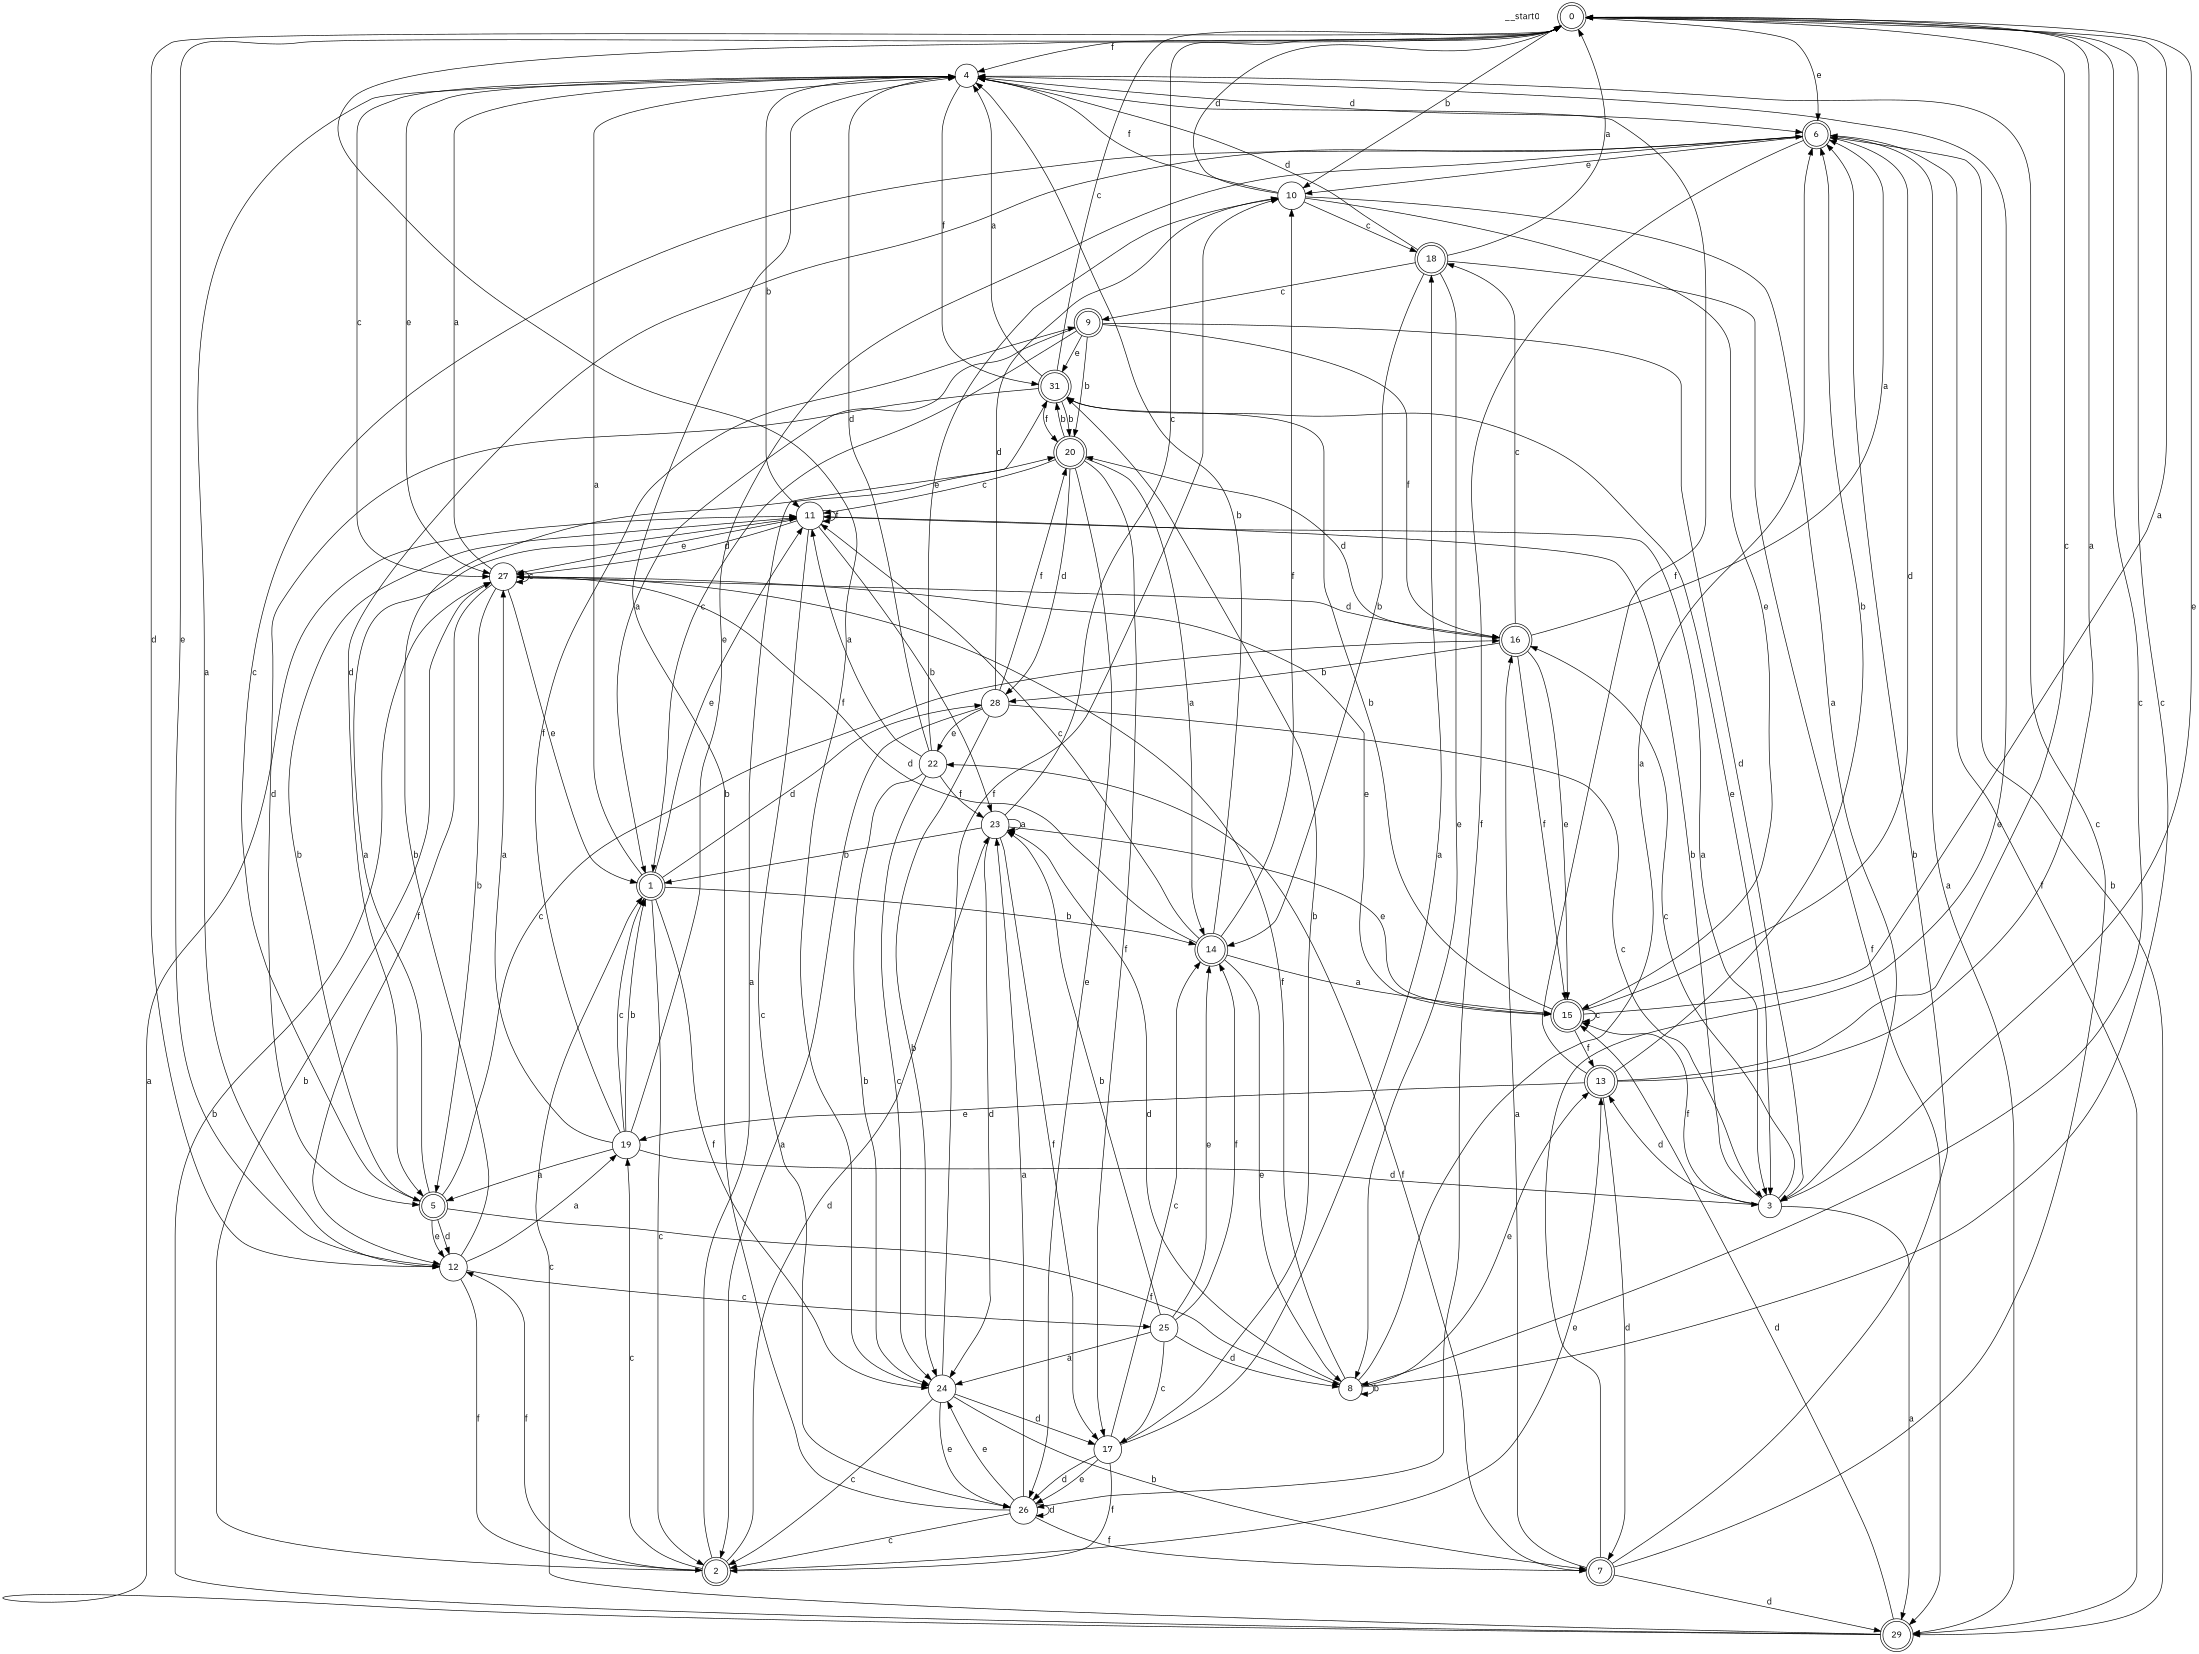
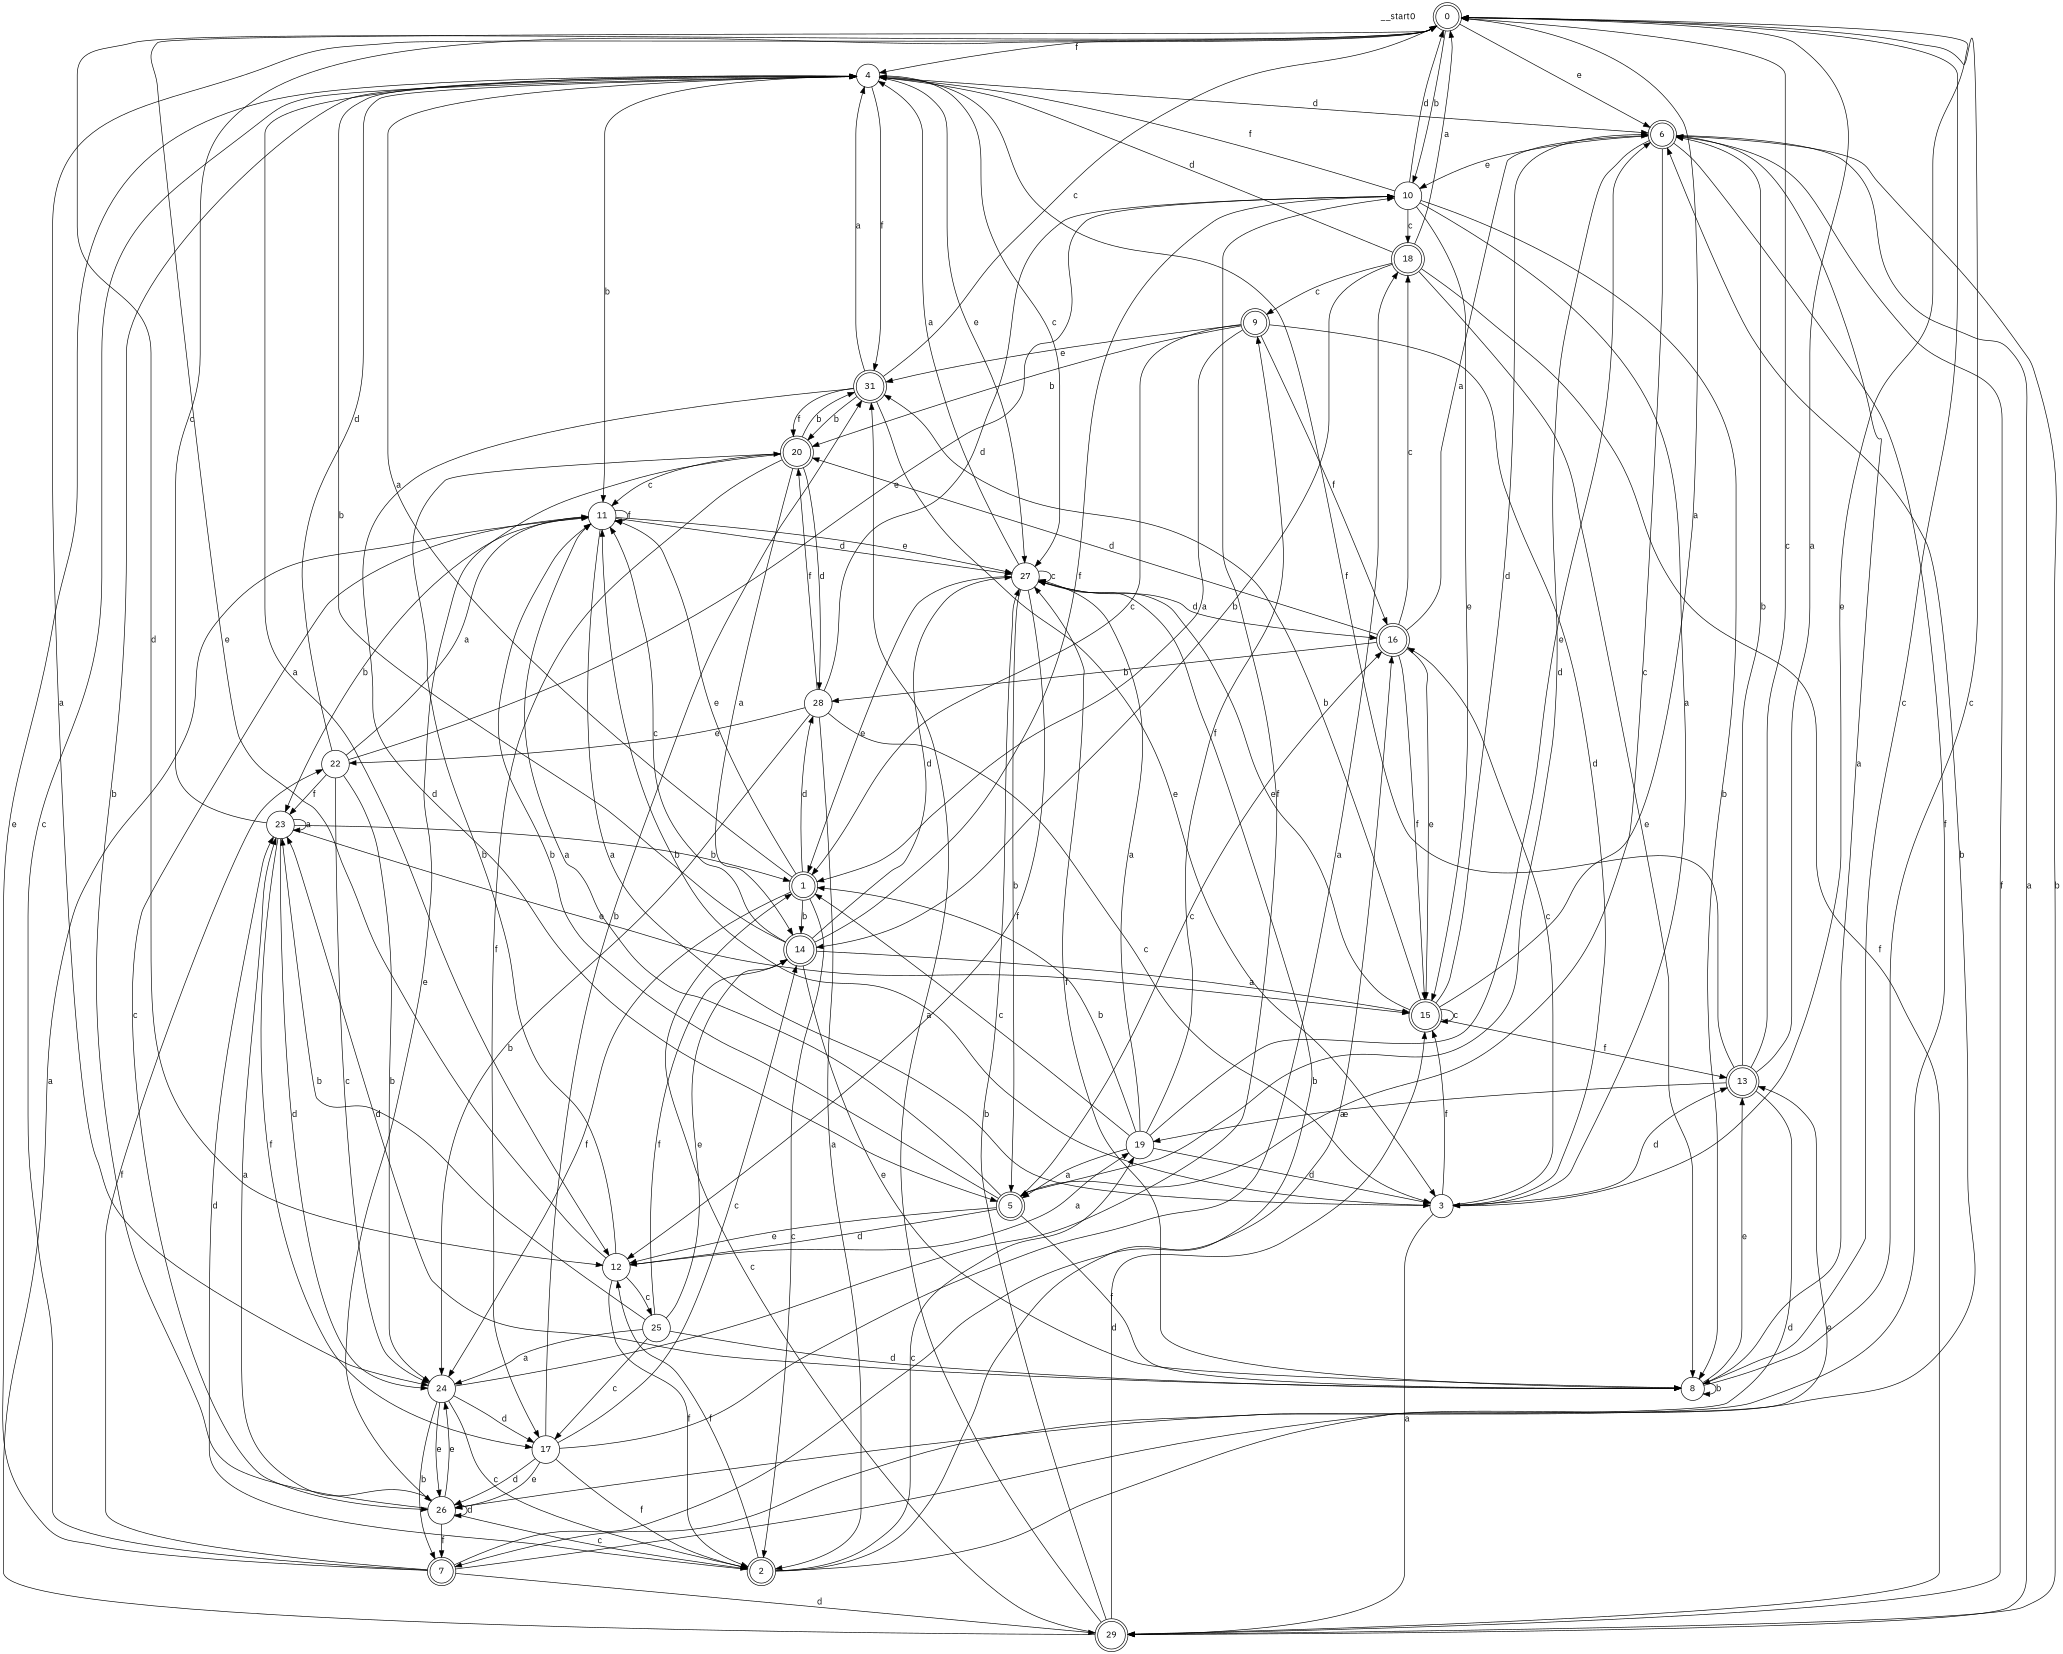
edge "0" -> "24": label "f" -> "a"
edge "10" -> "8": added, label "b"
edge "2" -> "31": now "29" -> "31"
